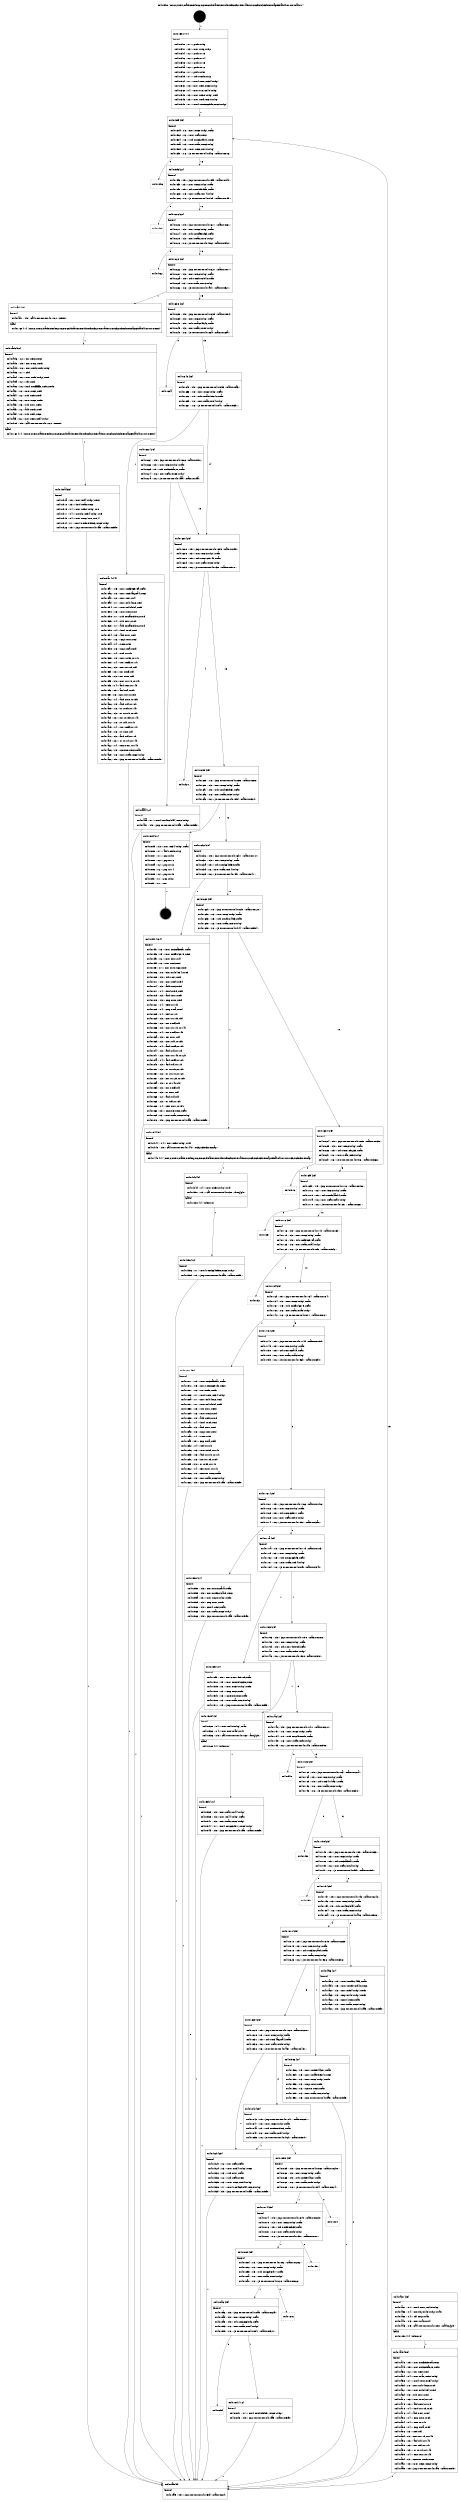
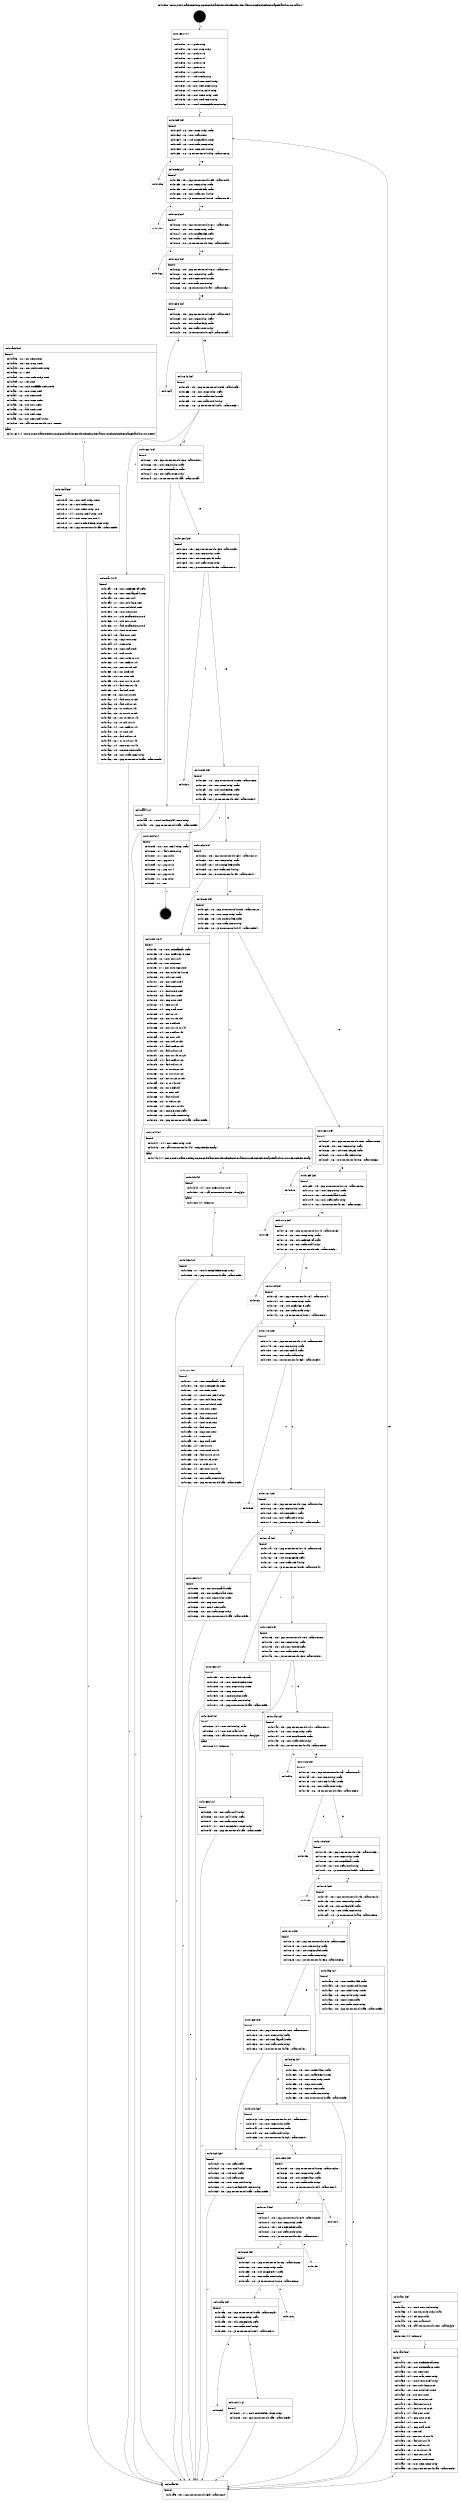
node "0x401ad1 [5]": removed
edge "0x40164e [25]" -> "0x401680 [25]": now "0x40164e [25]" -> "0x401667 [25]"
node "0x40196b": added
